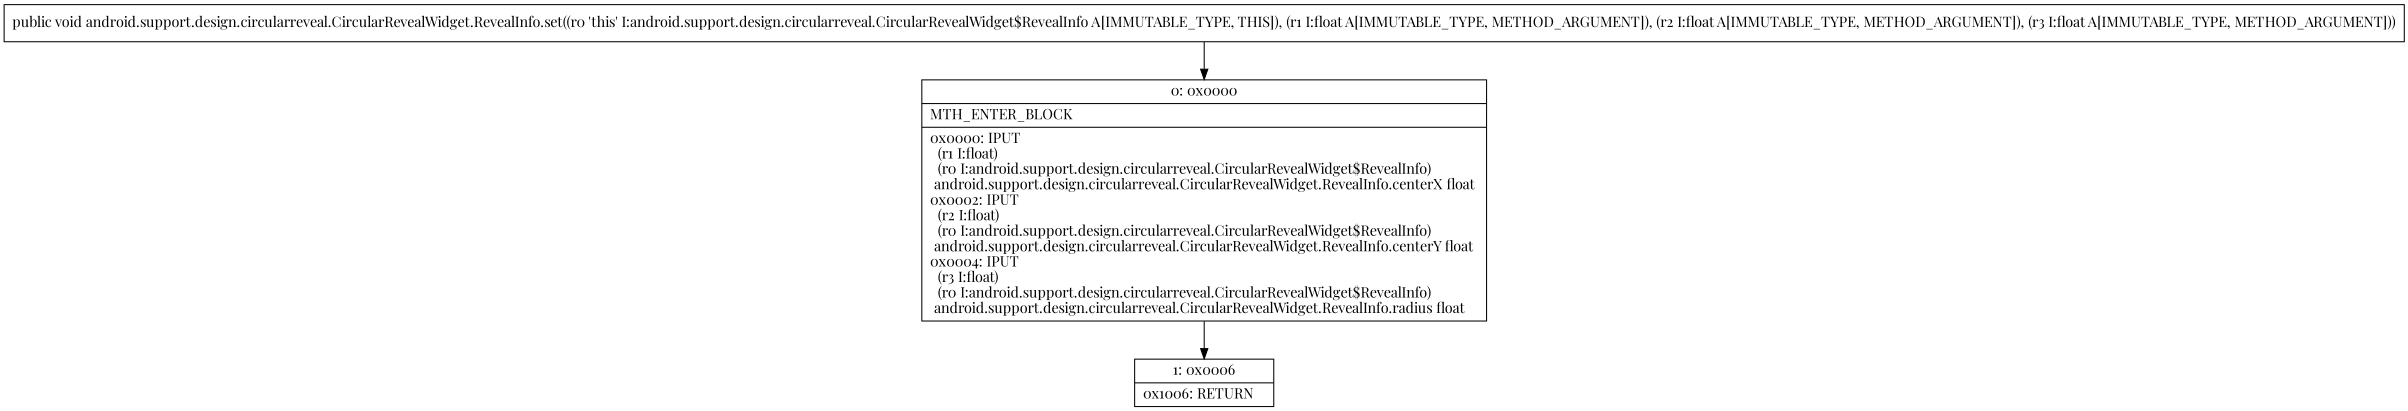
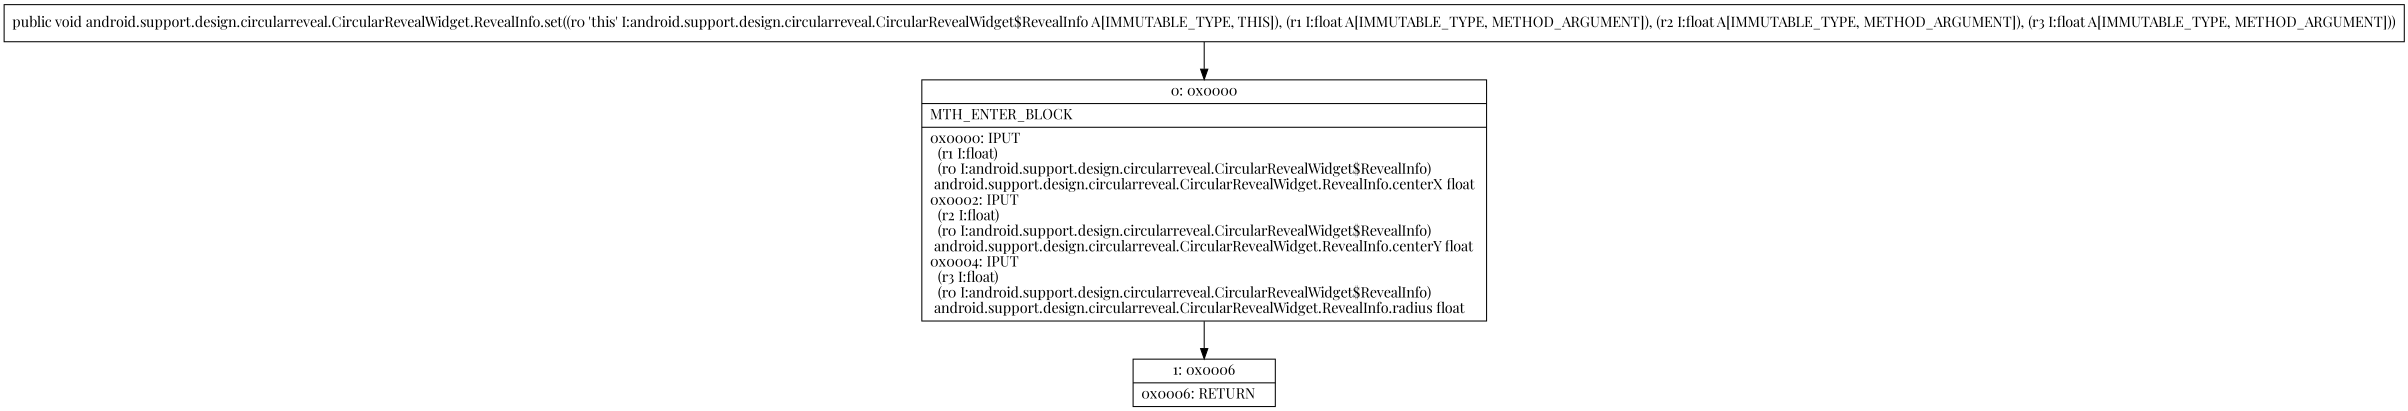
node "1: 0x0006": text "0x1006: RETURN" -> "0x0006: RETURN"
